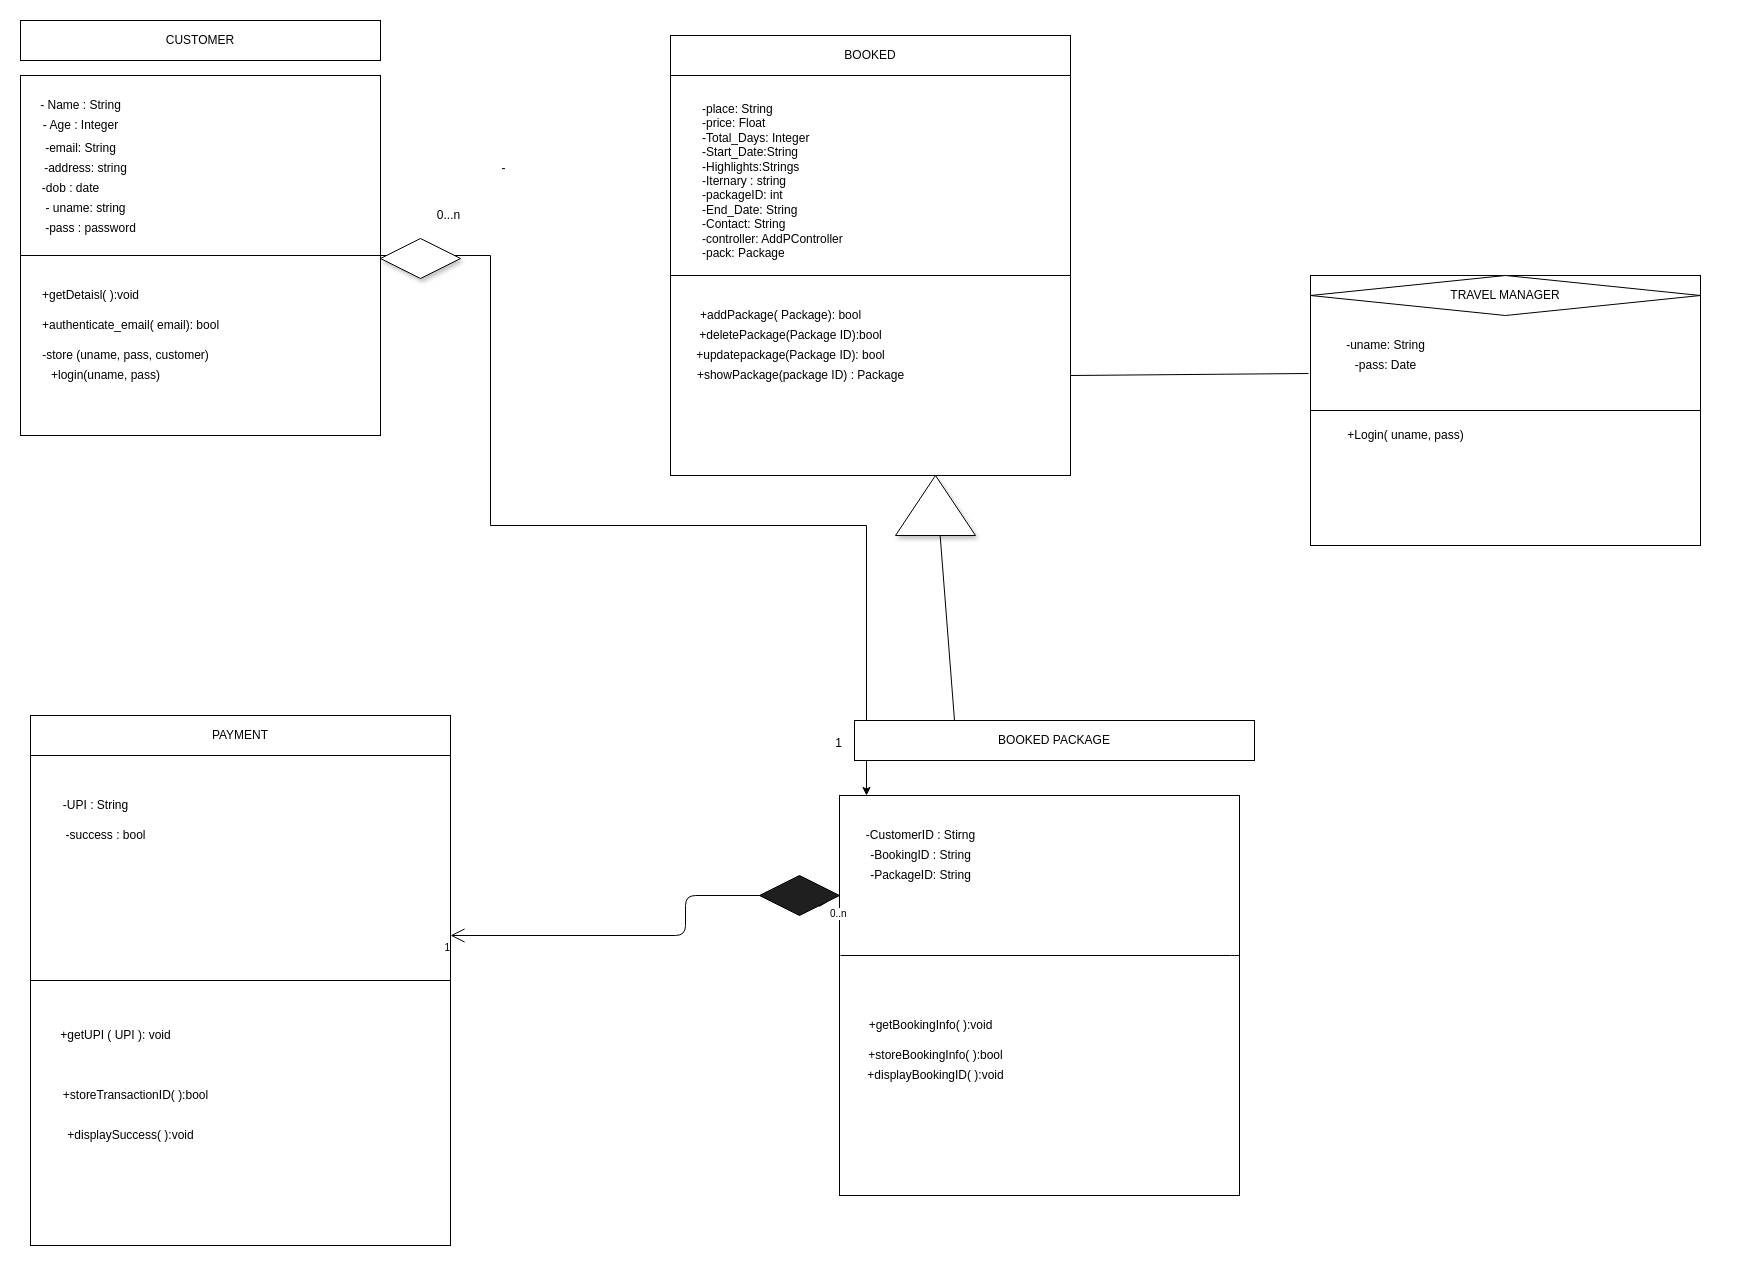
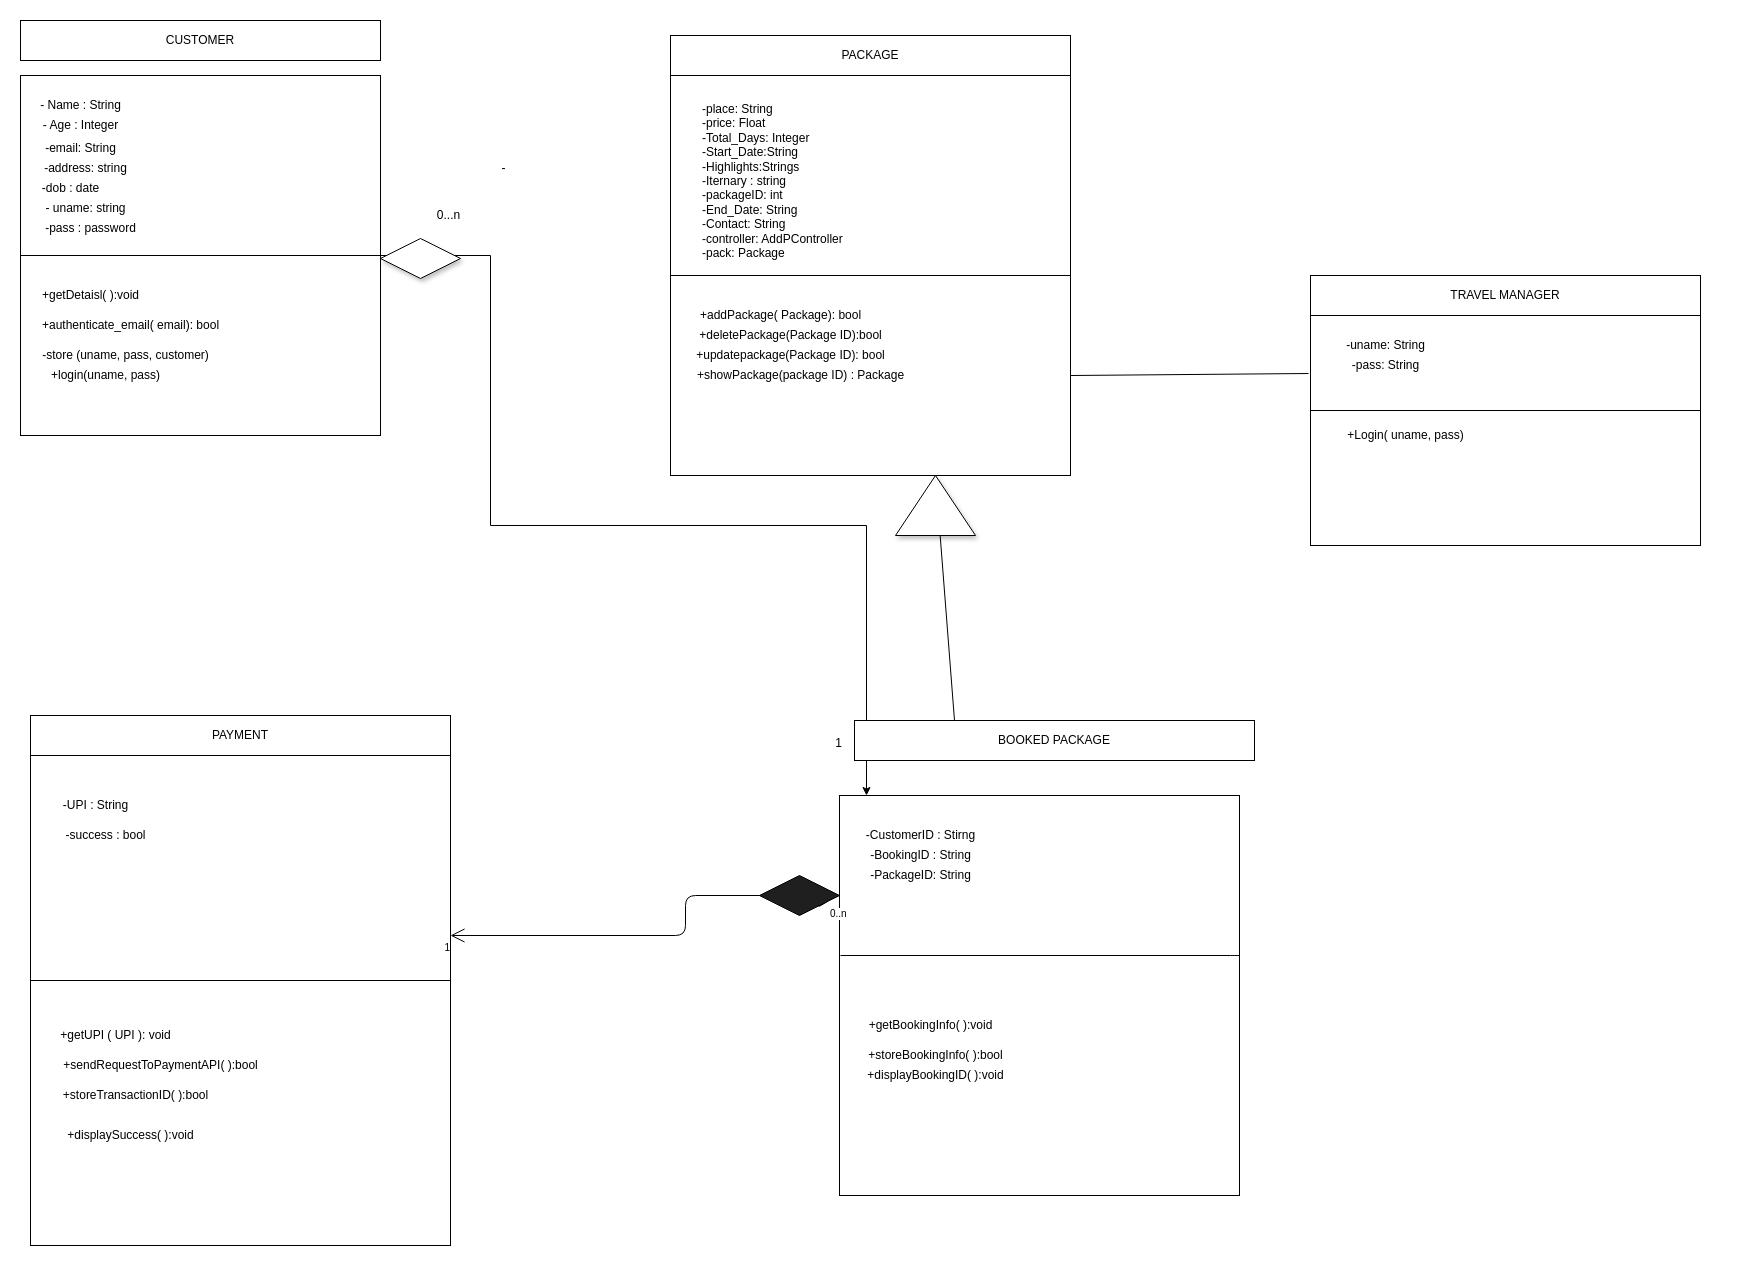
node "BOOKED": label "BOOKED" -> "PACKAGE"
node "TRAVEL MANAGER": shape diamond -> rectangle
node "-pass: Date": label "-pass: Date" -> "-pass: String"
node "+sendRequestToPaymentAPI( ):bool": added
